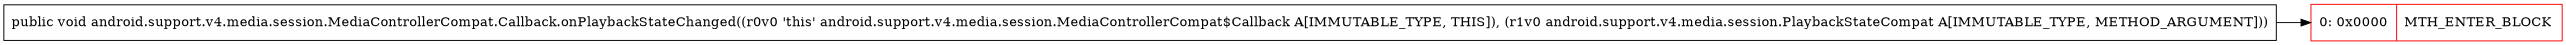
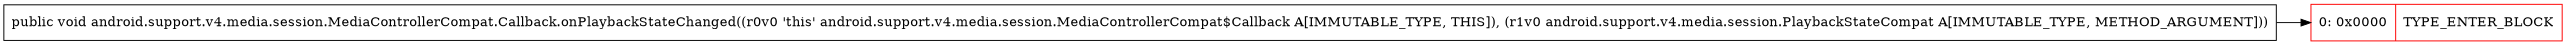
node "0: 0x0000": text "MTH_ENTER_BLOCK" -> "TYPE_ENTER_BLOCK"
